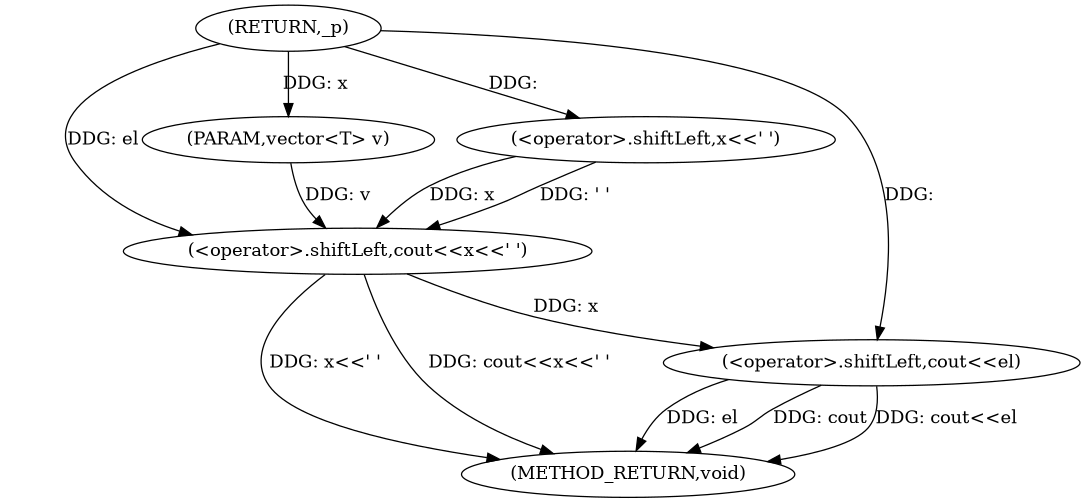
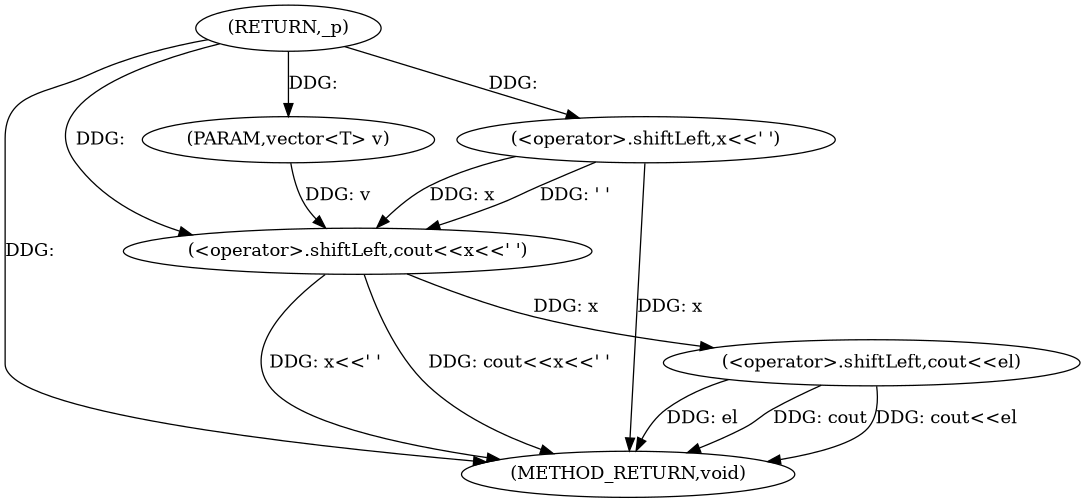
edge "(RETURN,_p)" -> "(<operator>.shiftLeft,cout<<el)": now "(RETURN,_p)" -> "(METHOD_RETURN,void)"
edge "(RETURN,_p)" -> "(PARAM,vector<T> v)": label "DDG: x" -> "DDG: "
edge "(RETURN,_p)" -> "(<operator>.shiftLeft,cout<<x<<' ')": label "DDG: el" -> "DDG: "
edge "(<operator>.shiftLeft,x<<' ')" -> "(METHOD_RETURN,void)": added, label "DDG: x"
